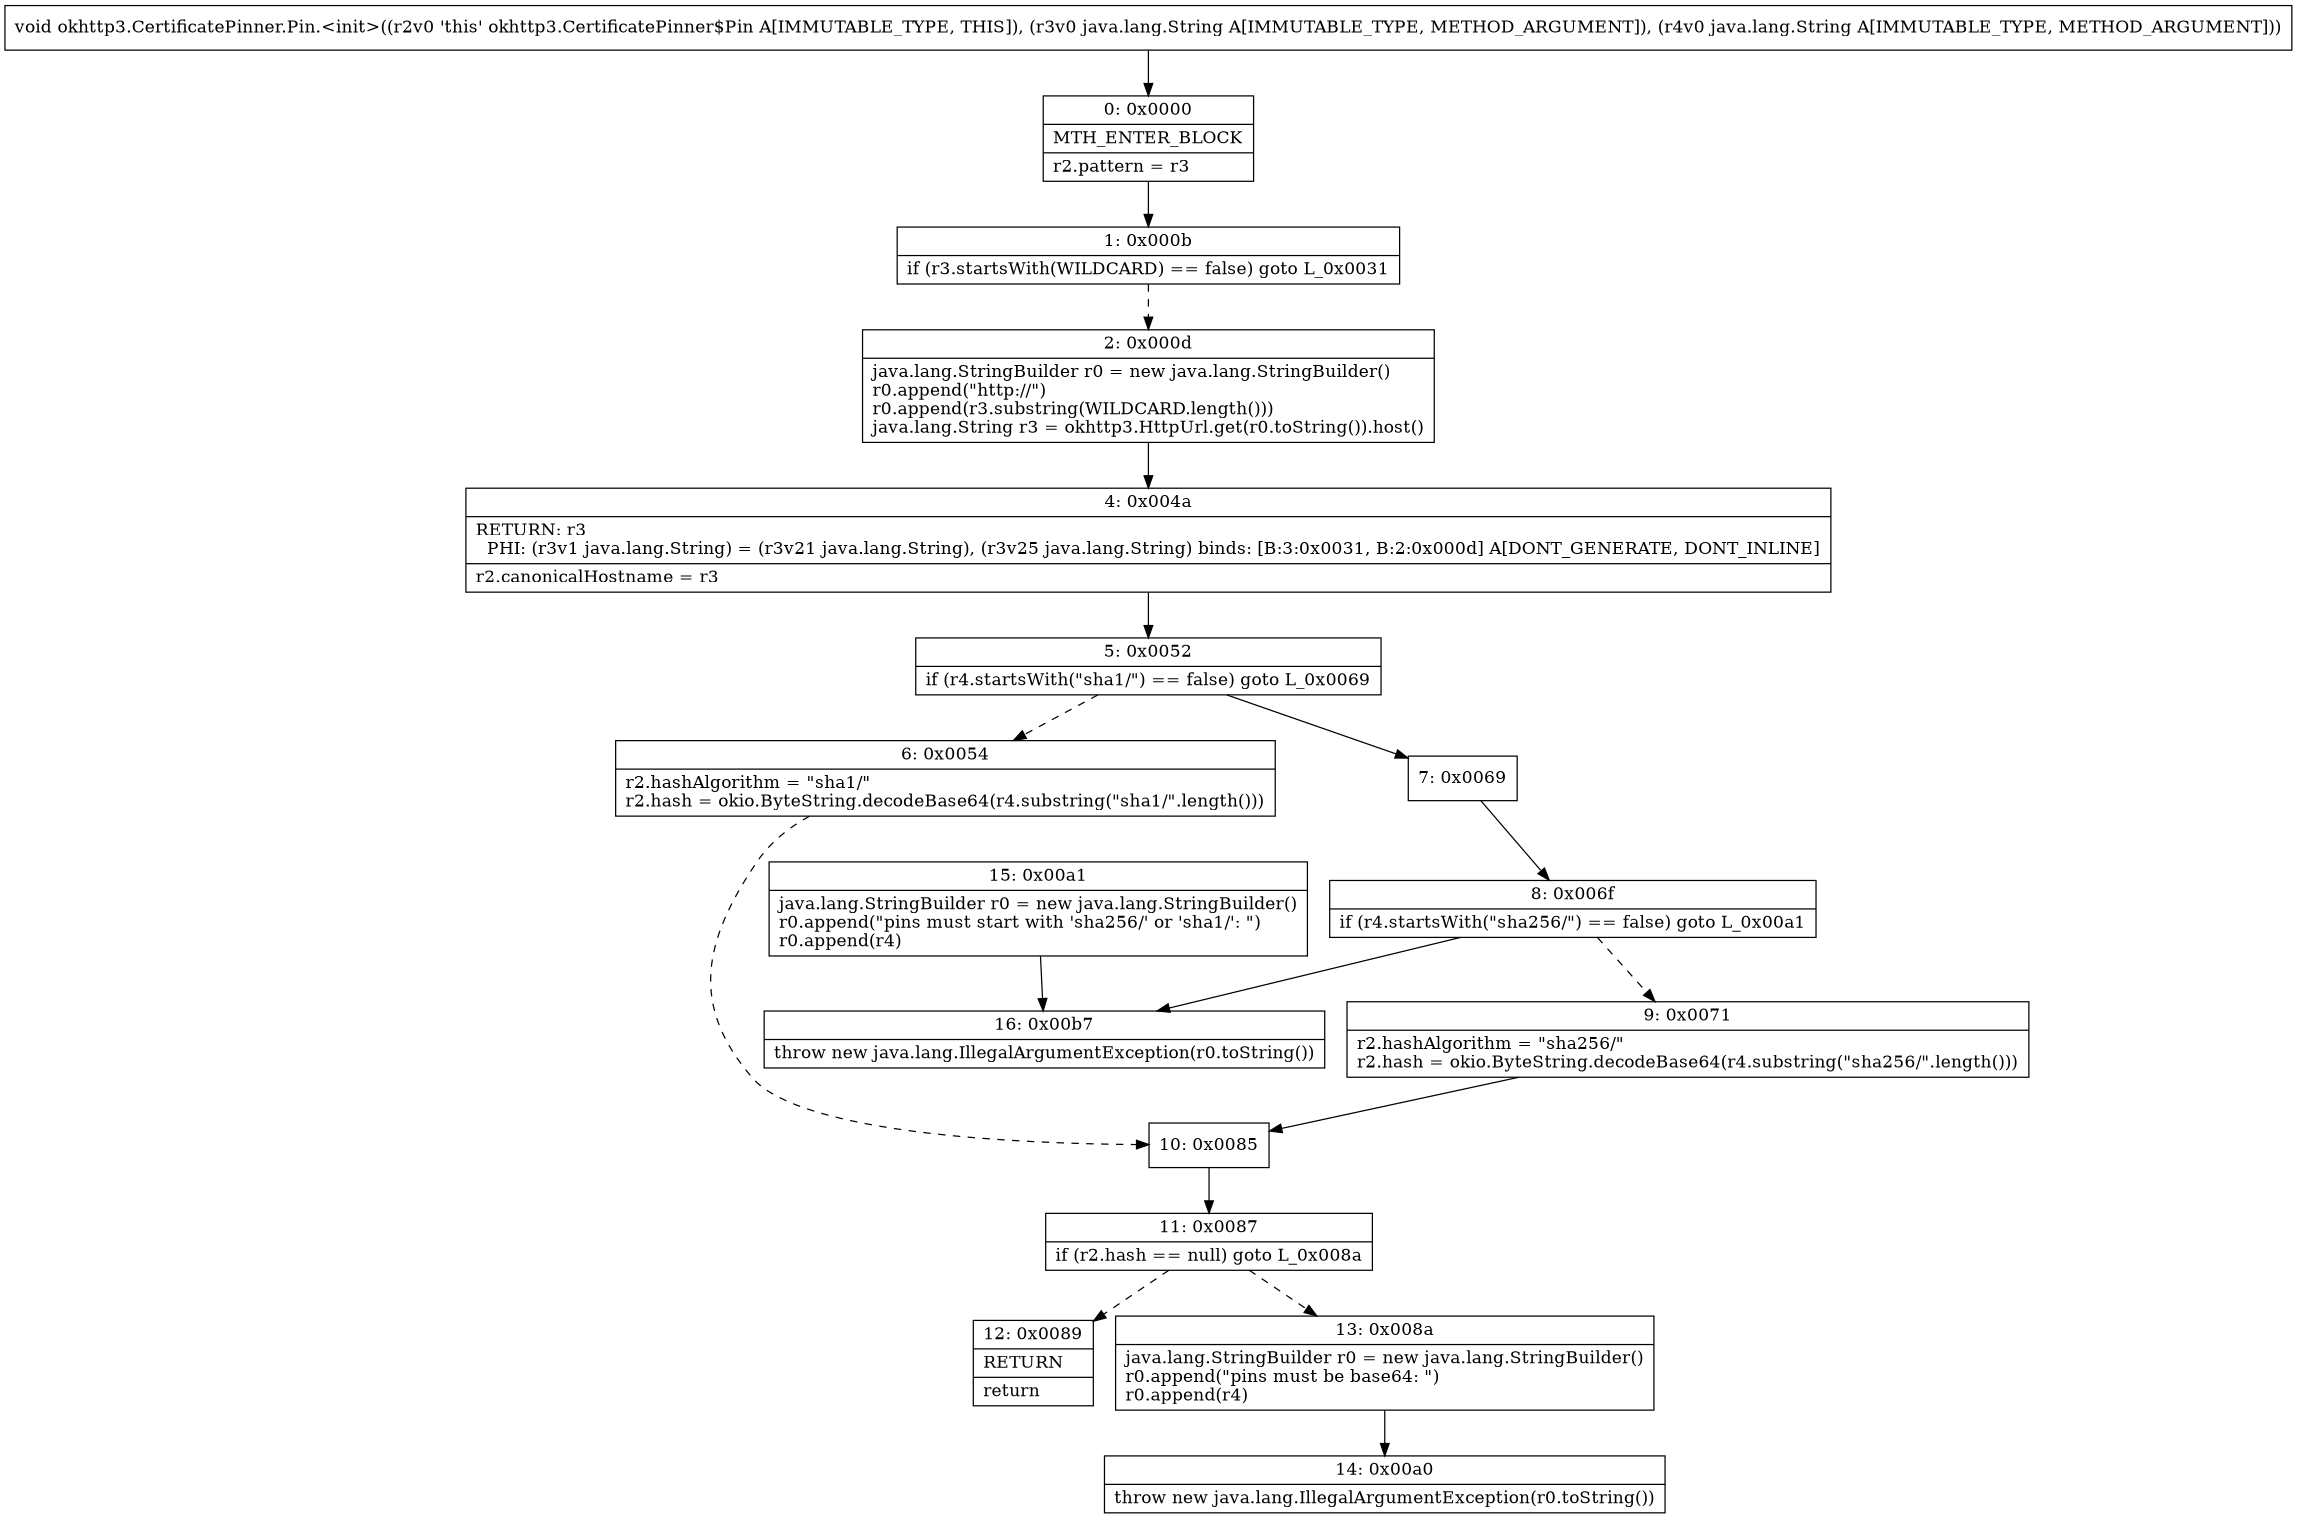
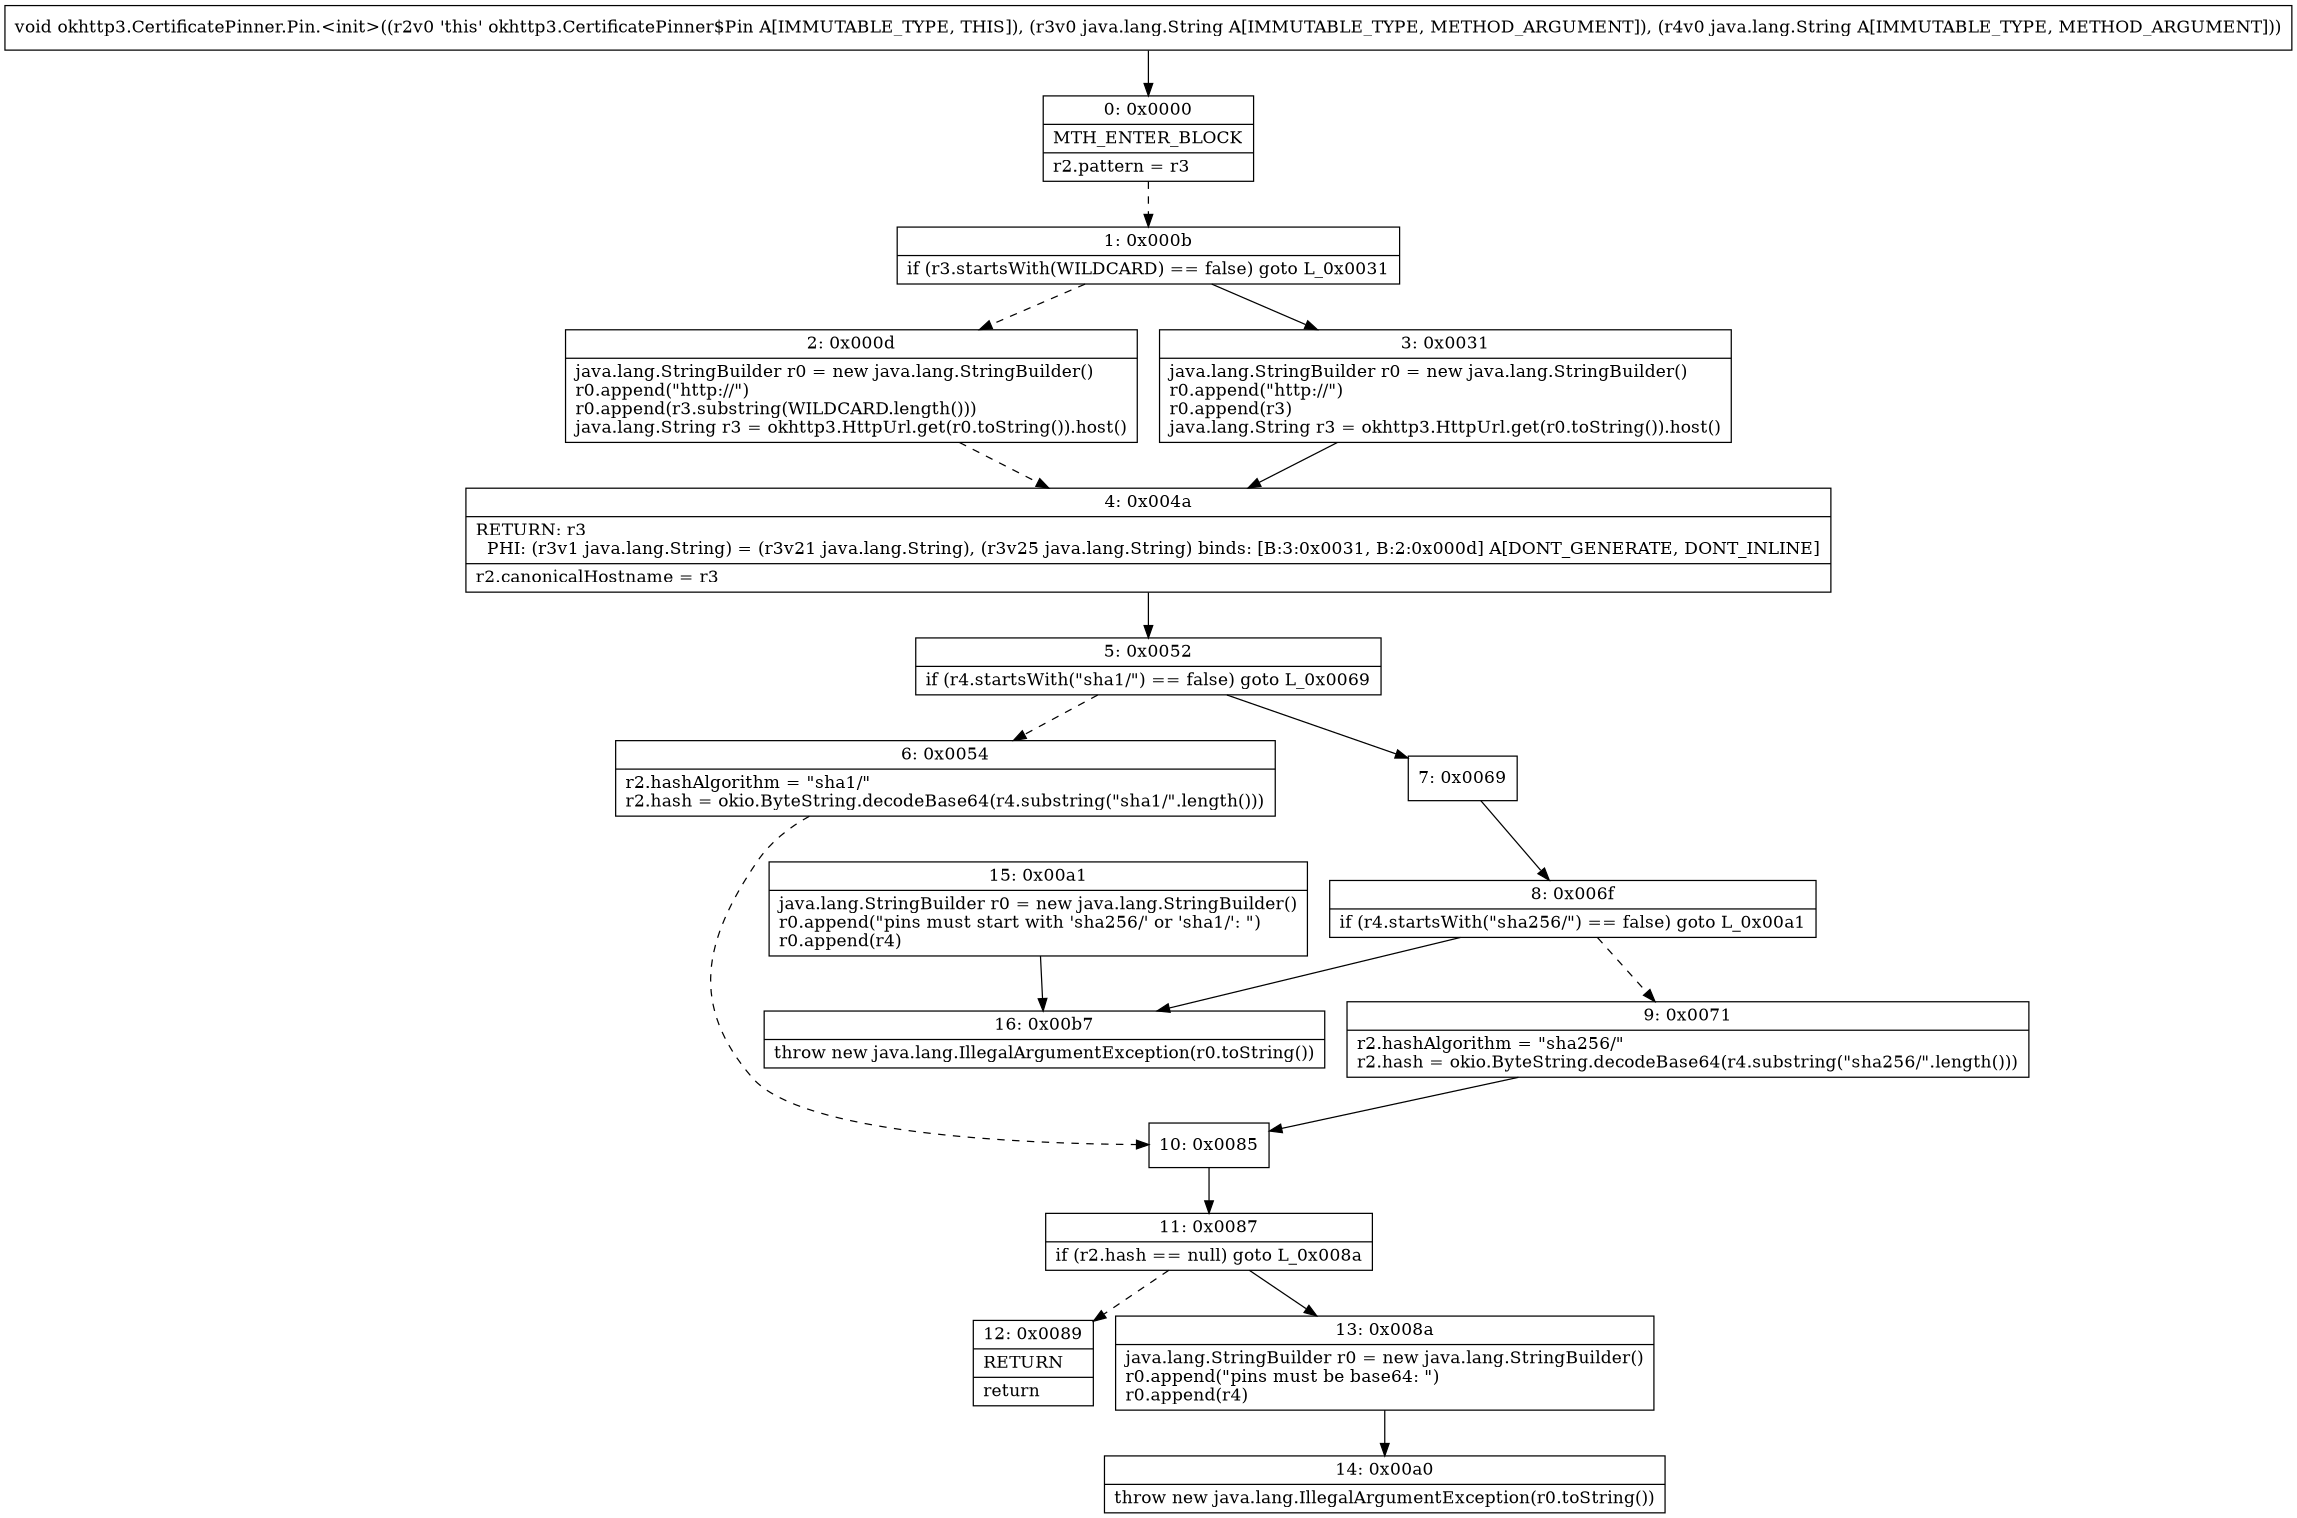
edge "0: 0x0000" -> "1: 0x000b": style solid -> dashed
node "3: 0x0031": added
edge "2: 0x000d" -> "4: 0x004a": style solid -> dashed
edge "11: 0x0087" -> "13: 0x008a": style dashed -> solid
